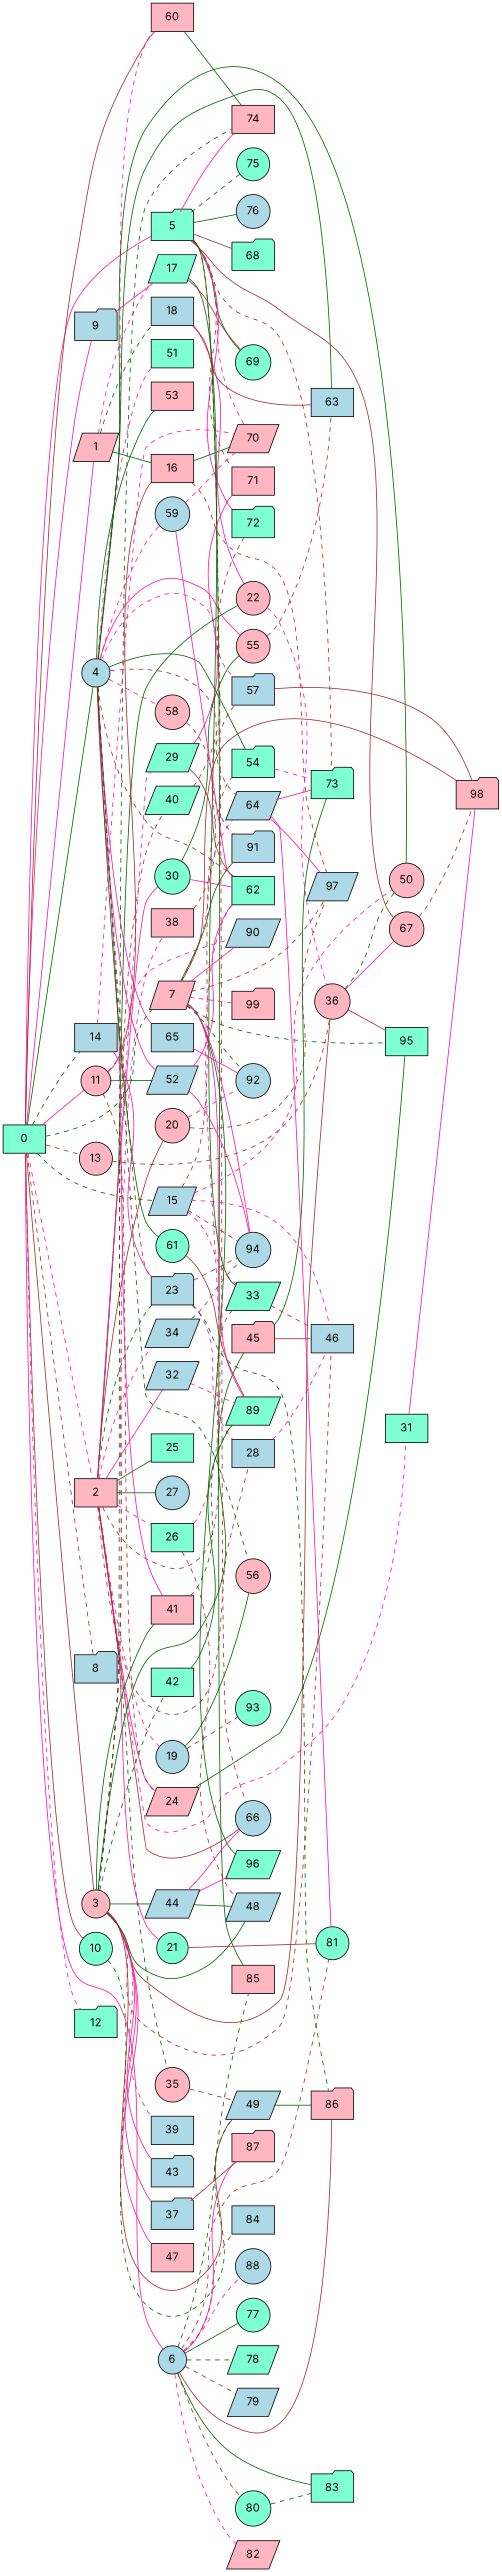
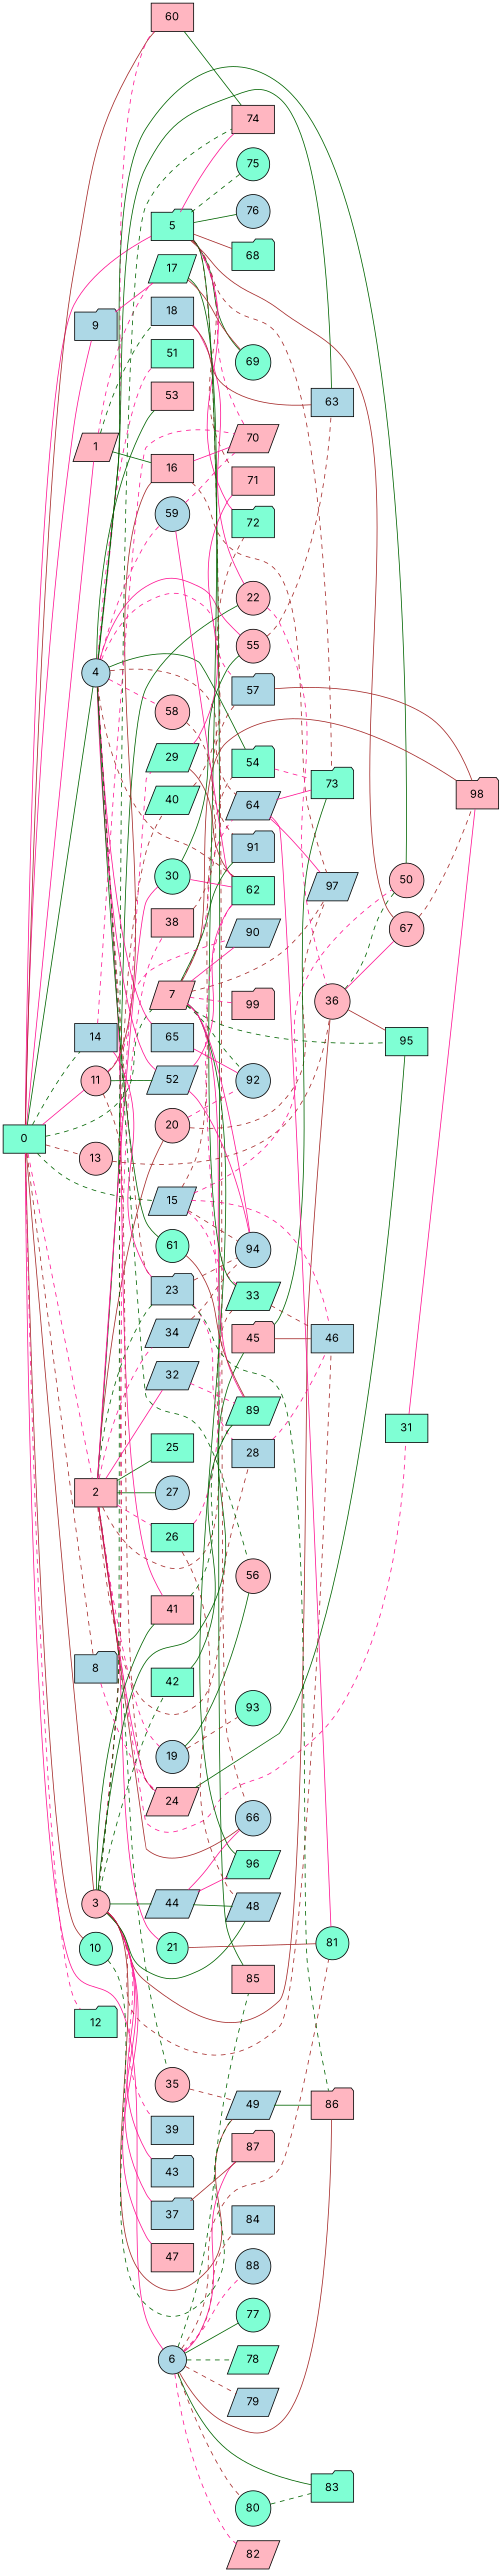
edge "70" -- "16": color darkgreen -> deeppink
edge "8" -- "24": added
